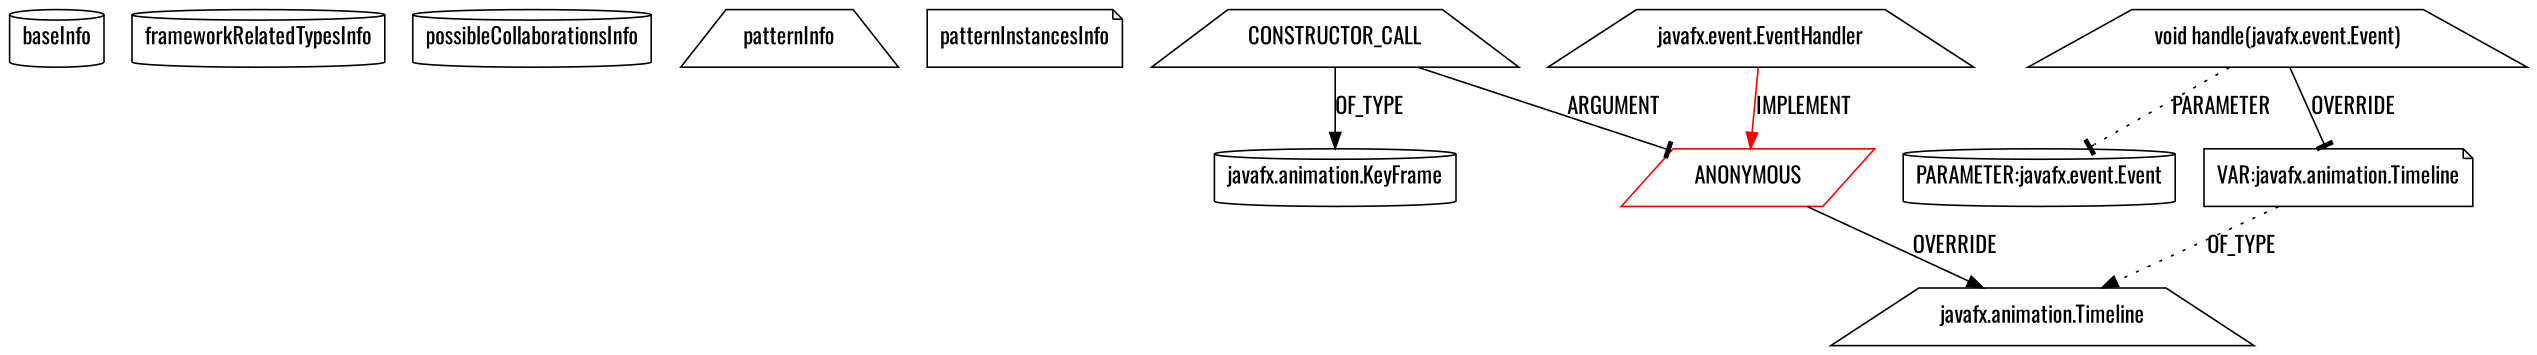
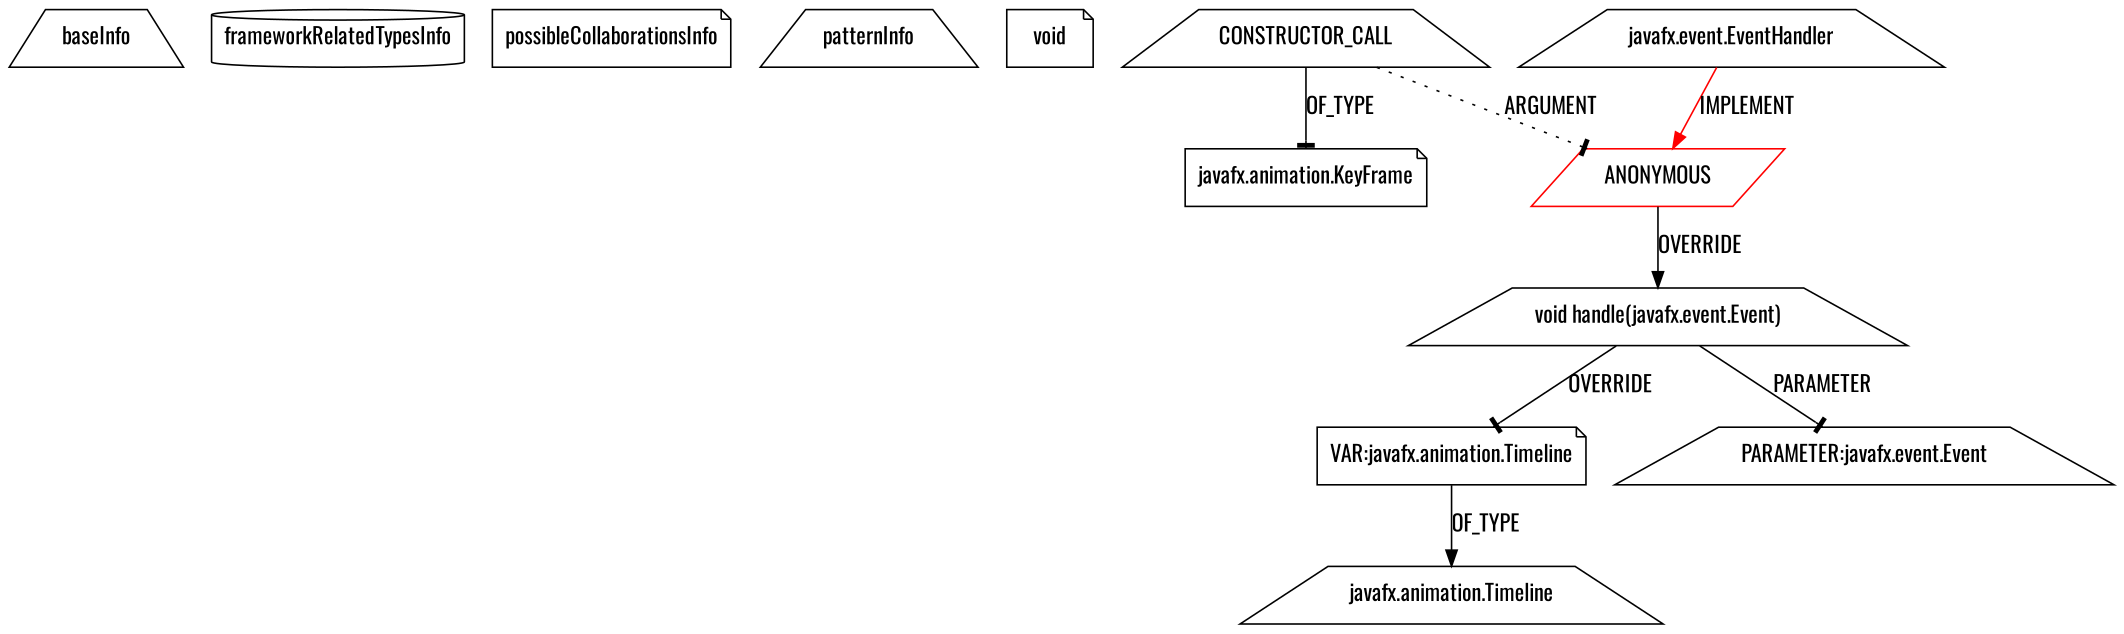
node "baseInfo": shape cylinder -> trapezium
node "possibleCollaborationsInfo": shape cylinder -> note
node "patternInstancesInfo": label "patternInstancesInfo" -> "void"
edge "CONSTRUCTOR_CALL" -> "javafx.animation.KeyFrame": arrowhead normal -> tee
edge "void handle(javafx.event.Event)" -> "PARAMETER:javafx.event.Event": style dotted -> solid
edge "CONSTRUCTOR_CALL" -> "ANONYMOUS": style solid -> dotted
node "javafx.animation.KeyFrame": shape cylinder -> note
node "PARAMETER:javafx.event.Event": shape cylinder -> trapezium
edge "ANONYMOUS" -> "javafx.animation.Timeline": now "ANONYMOUS" -> "void handle(javafx.event.Event)"
edge "VAR:javafx.animation.Timeline" -> "javafx.animation.Timeline": style dotted -> solid
